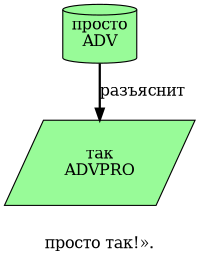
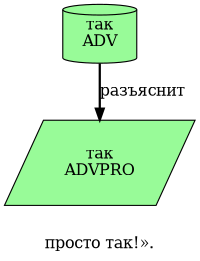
node "просто ADV": label "просто ADV" -> "так ADV"
